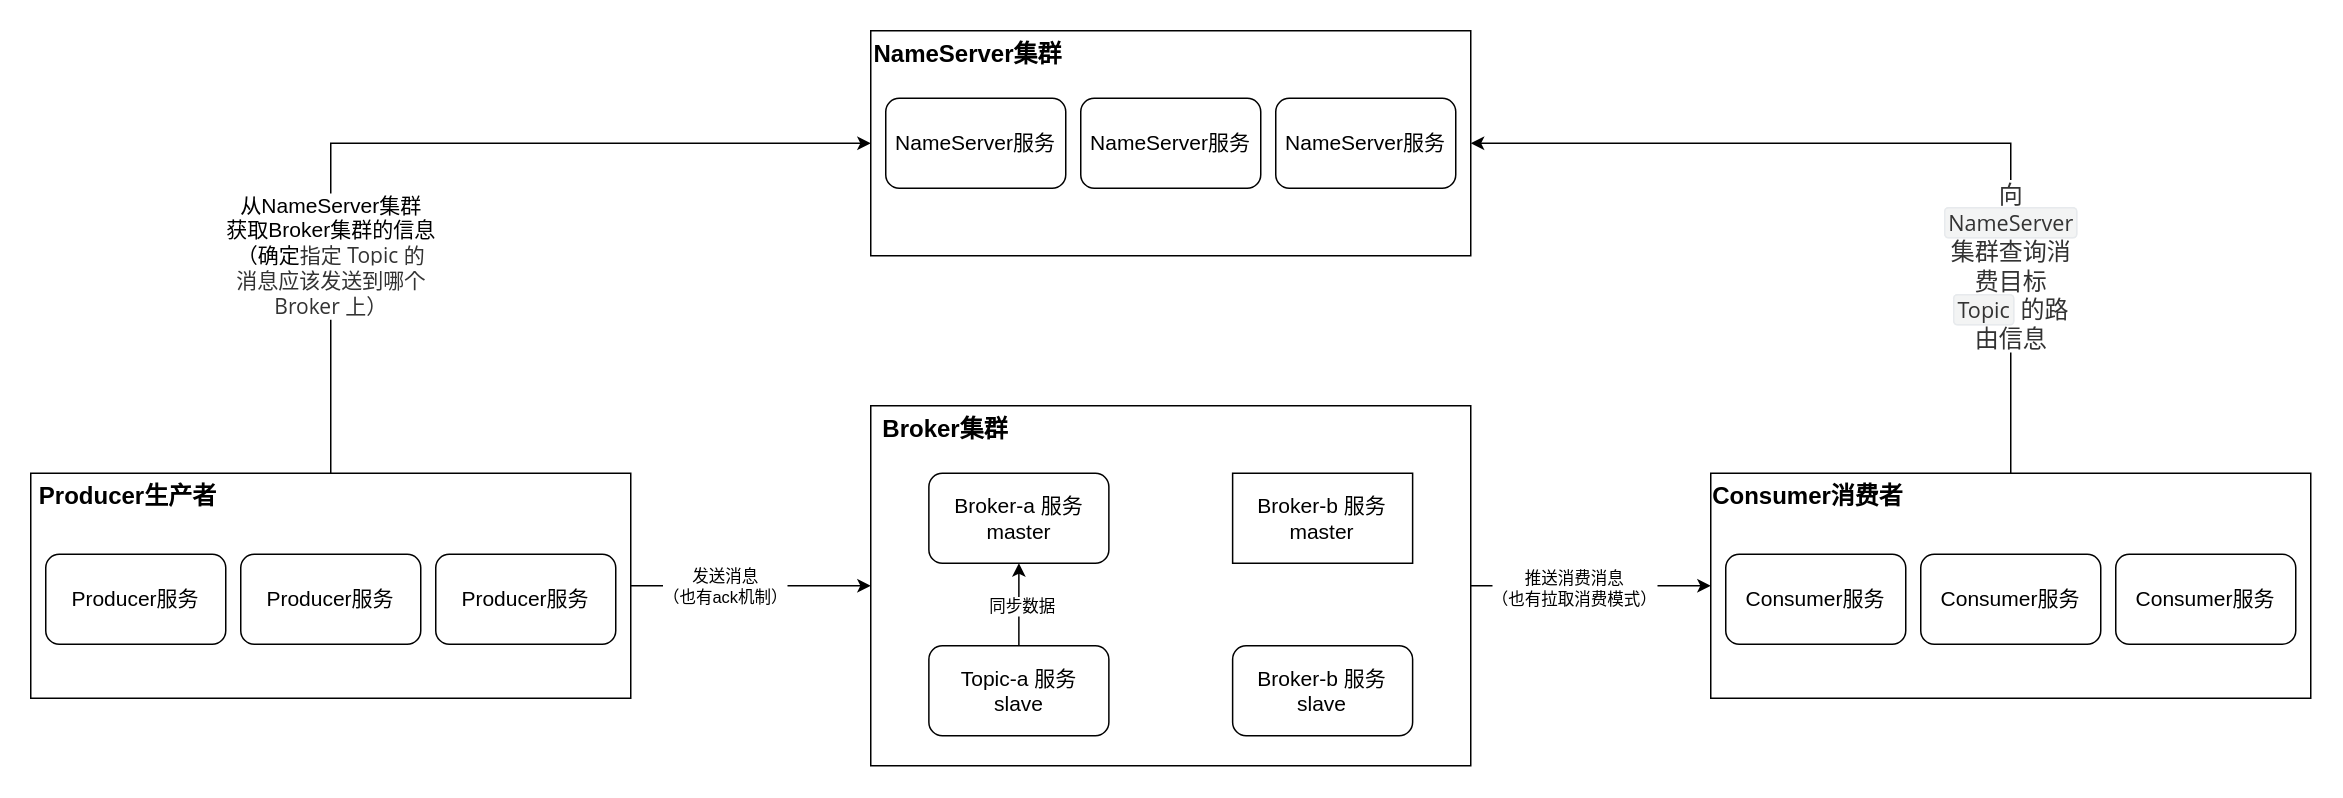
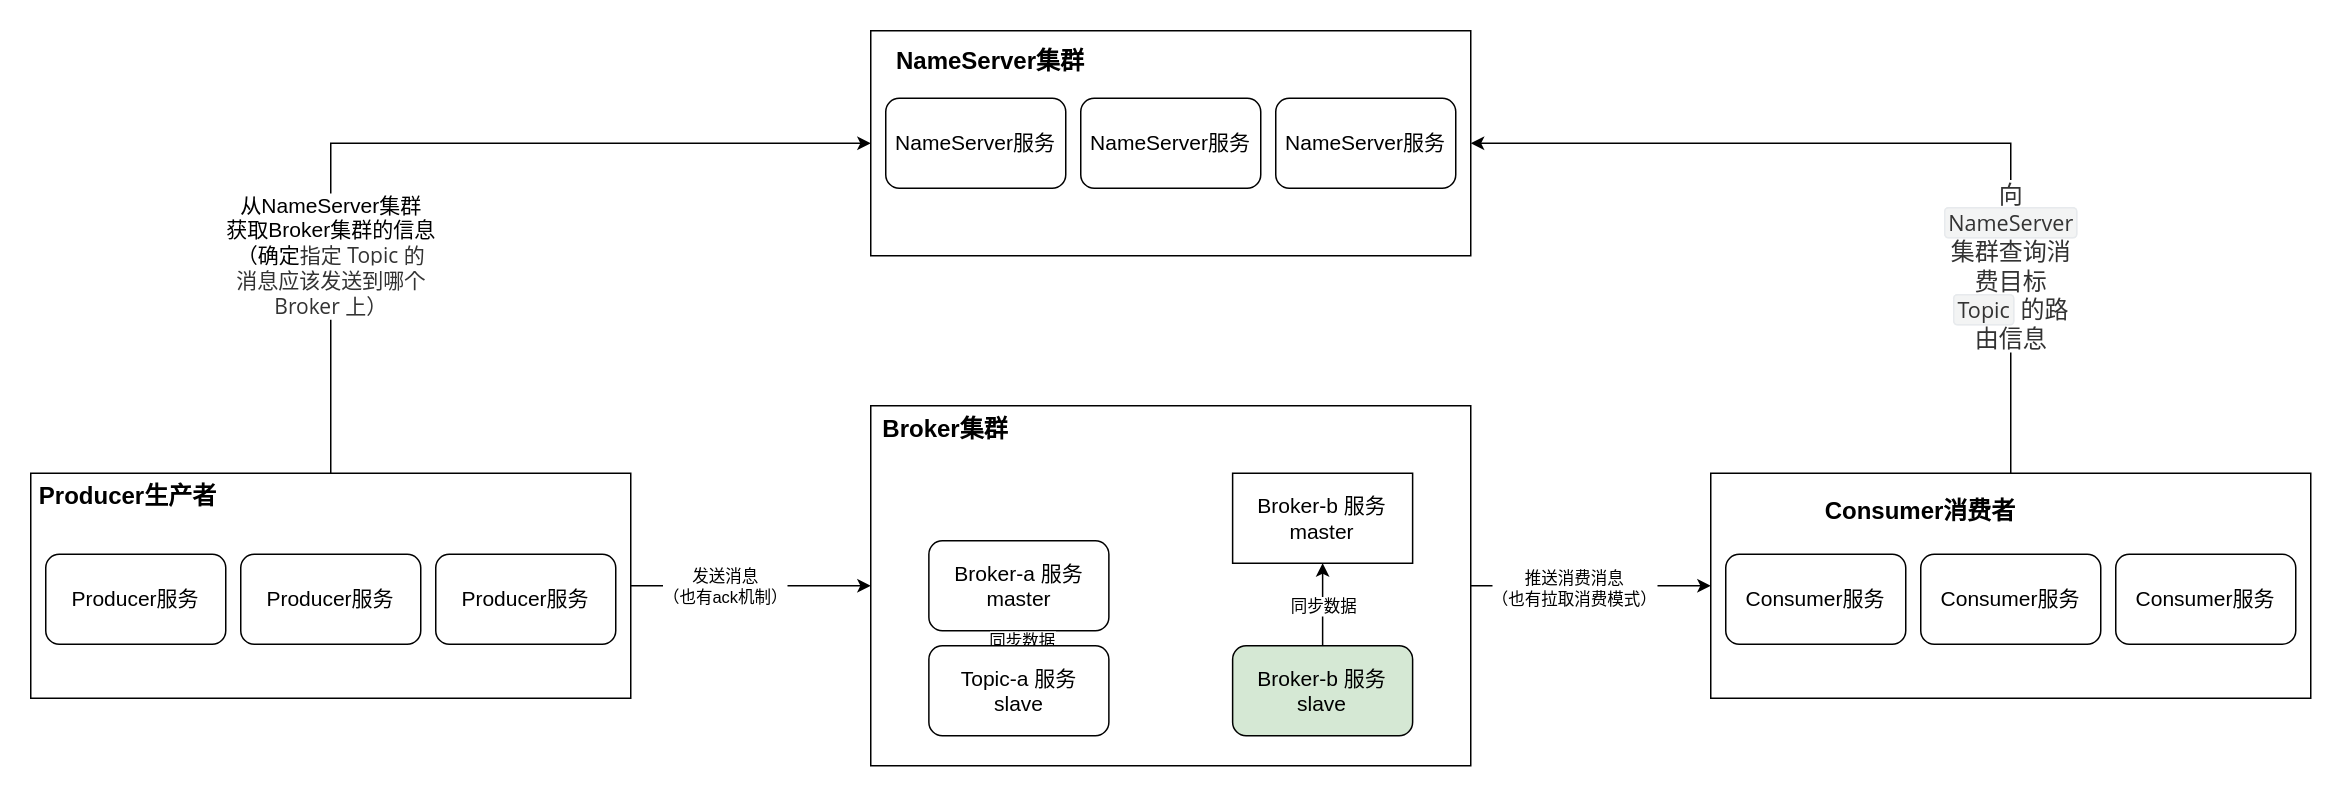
node "NameServer集群": moved (968, 53) -> (991, 61)
node "Consumer消费者": moved (1808, 496) -> (1921, 511)
node "Broker-a 服务 master": moved (1019, 518) -> (1019, 586)
edge "Broker-b 服务 slave" -> "Broker-b 服务 master": added, label "同步数据"
node "Broker-b 服务 slave": fillcolor #ffffff -> #d5e8d4
